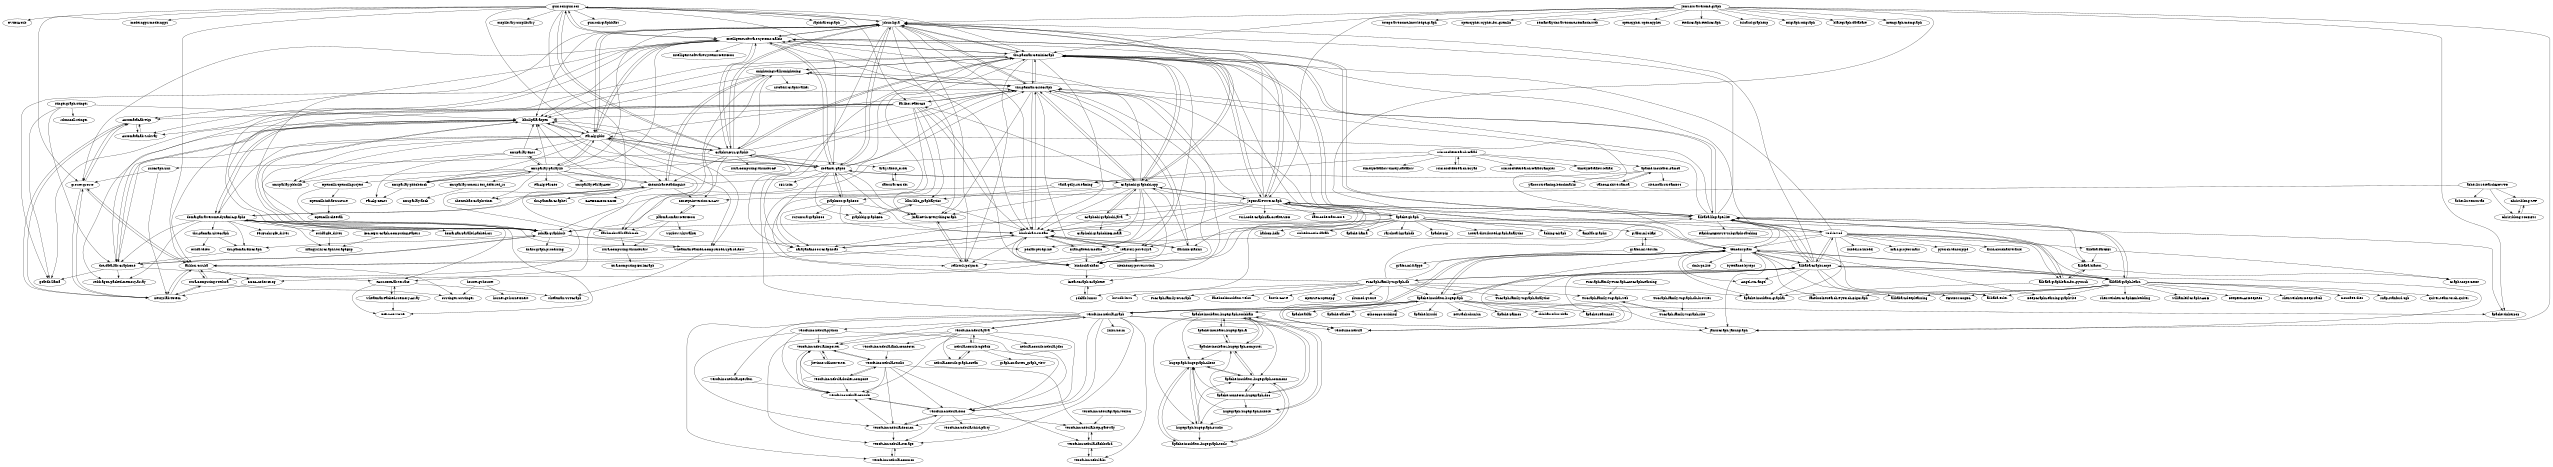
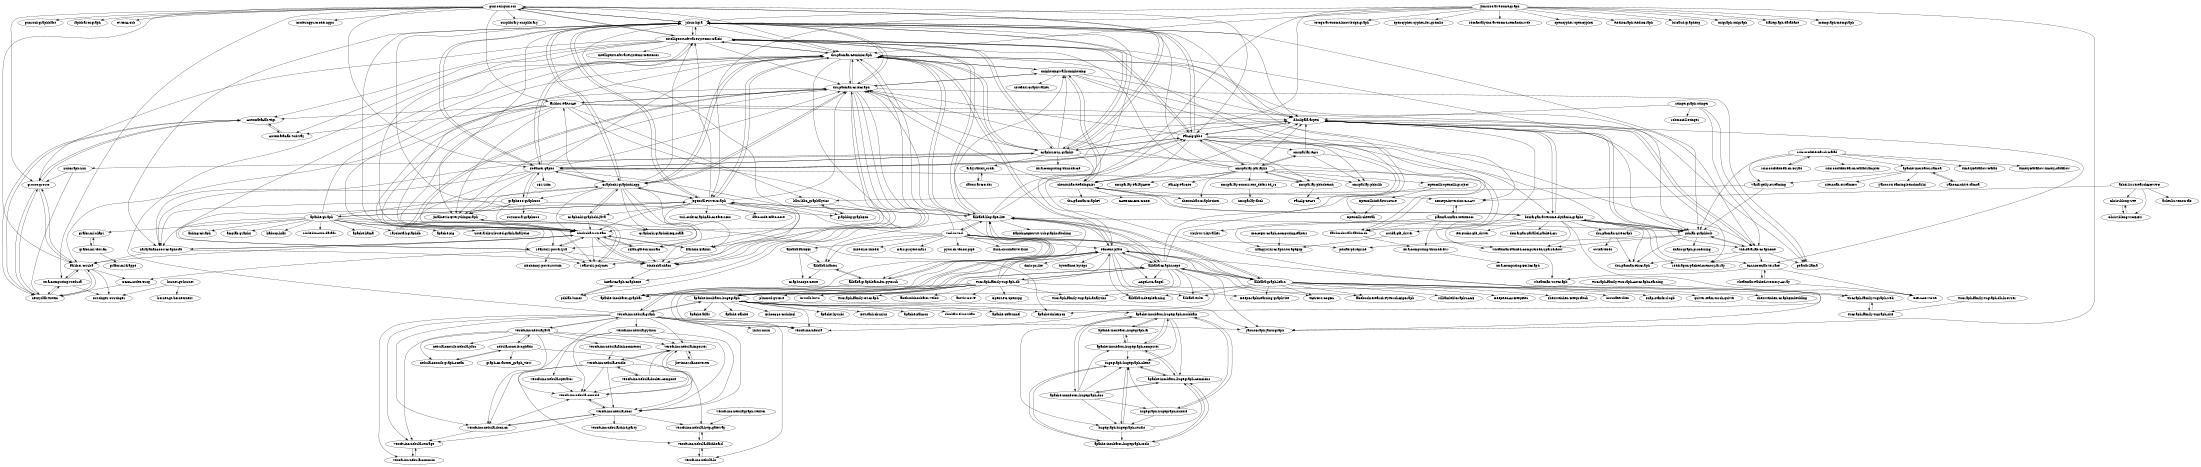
edge "thu-pacman/GeminiGraph" -> "jshun/ligra": now "GraphChi/graphchi-java" -> "jshun/ligra"
edge "thu-pacman/RisGraph" -> "the-data-lab/GraphOne": reversed
